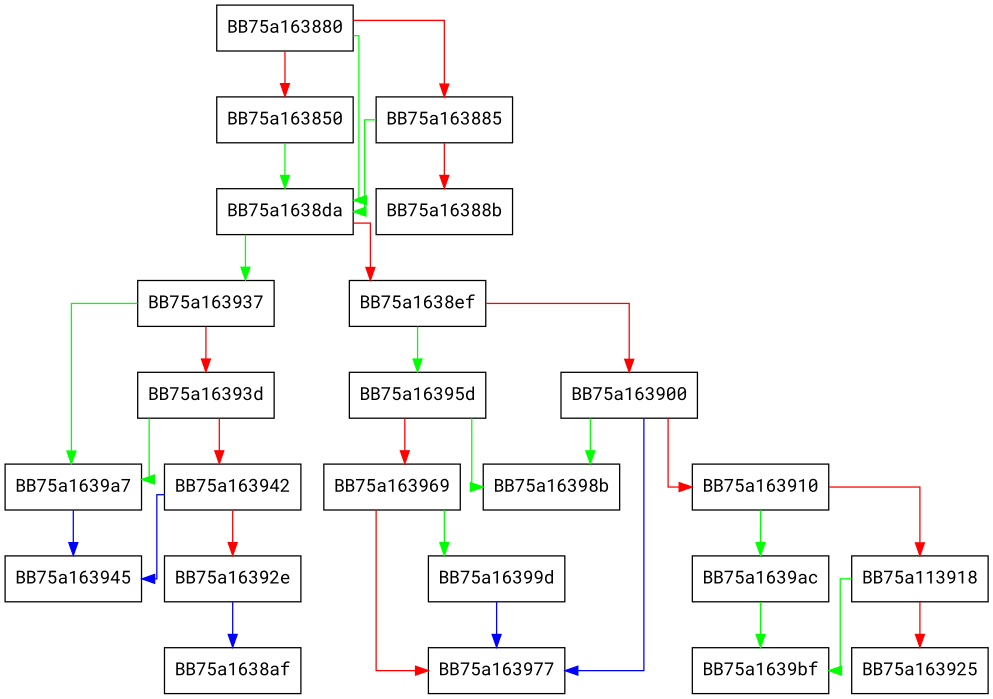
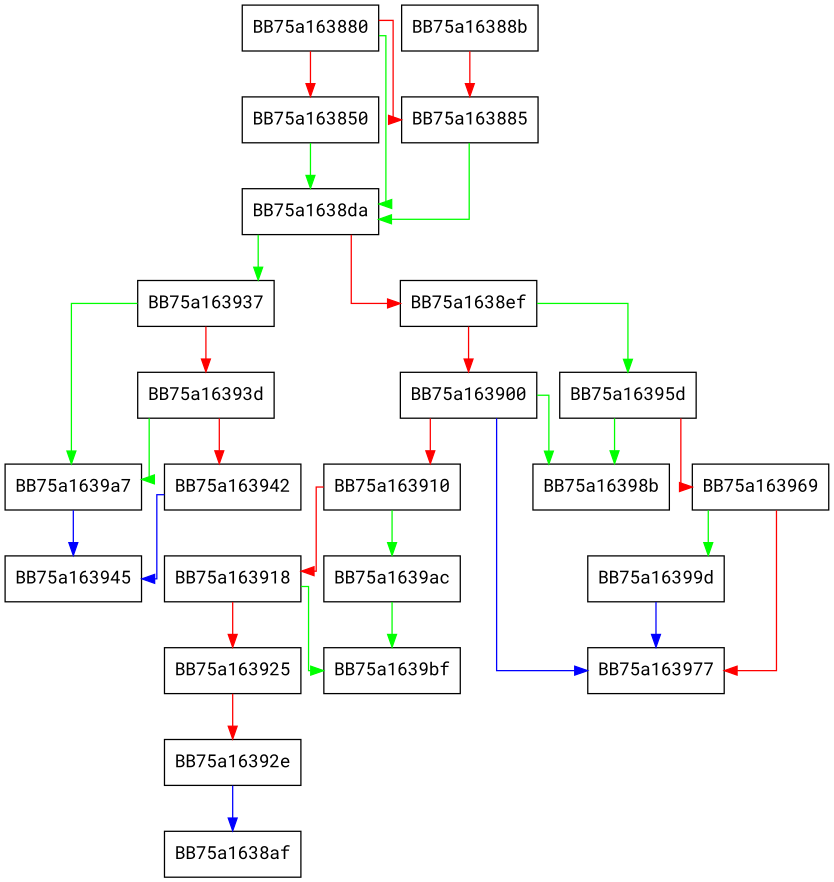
edge "BB75a163885" -> "BB75a16388b": reversed
edge "BB75a163942" -> "BB75a16392e": now "BB75a163925" -> "BB75a16392e"
node "BB75a113918": label "BB75a113918" -> "BB75a163918"
